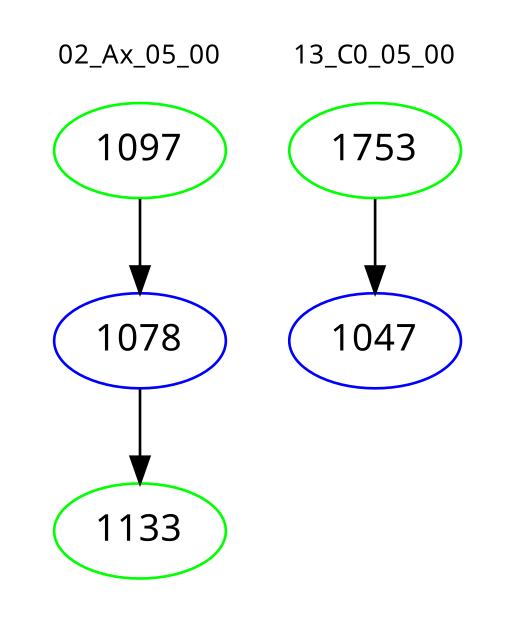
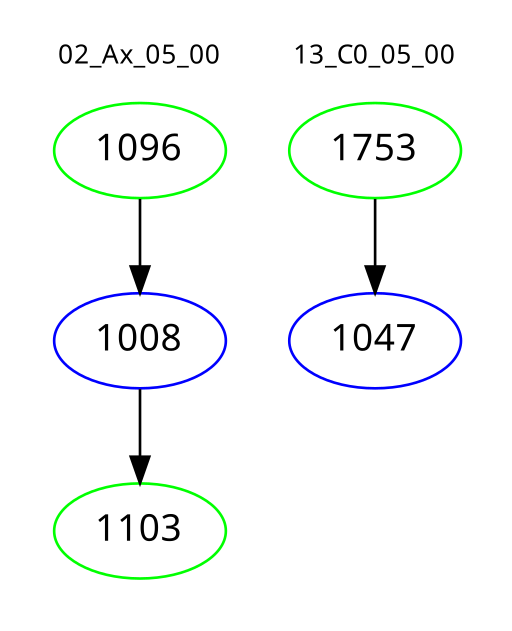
node "1097": label "1097" -> "1096"
node "1078": label "1078" -> "1008"
node "1133": label "1133" -> "1103"
